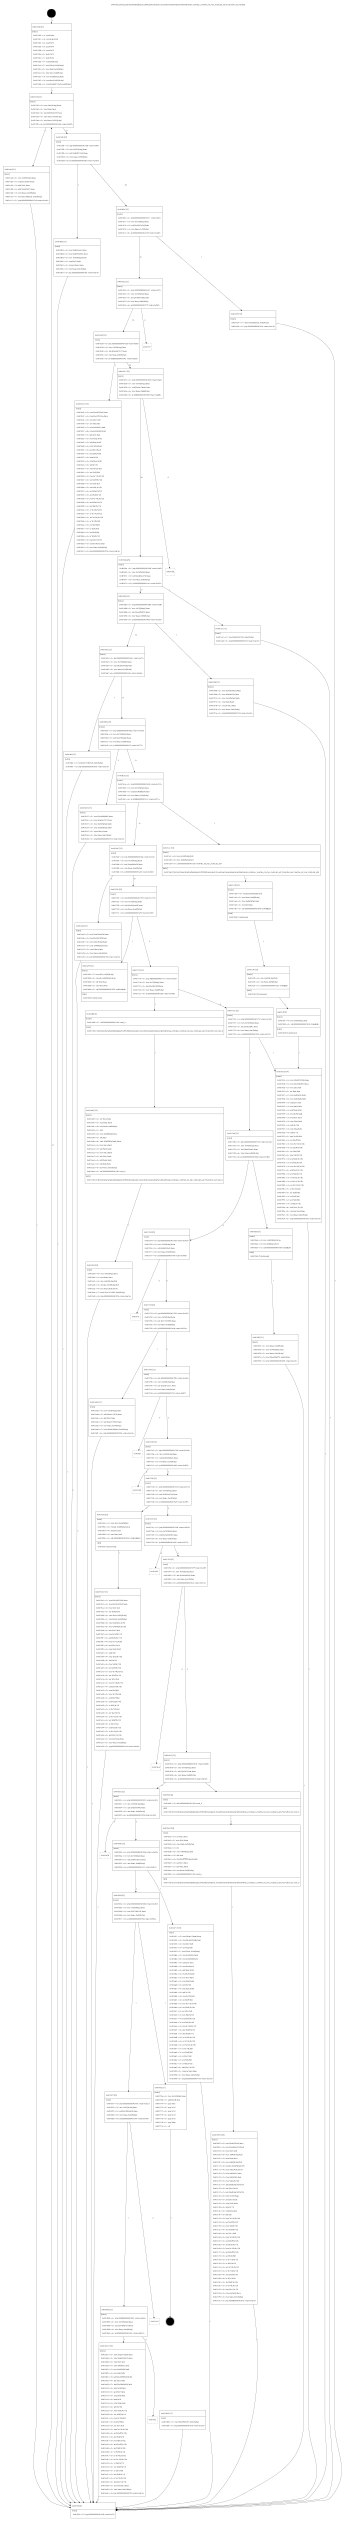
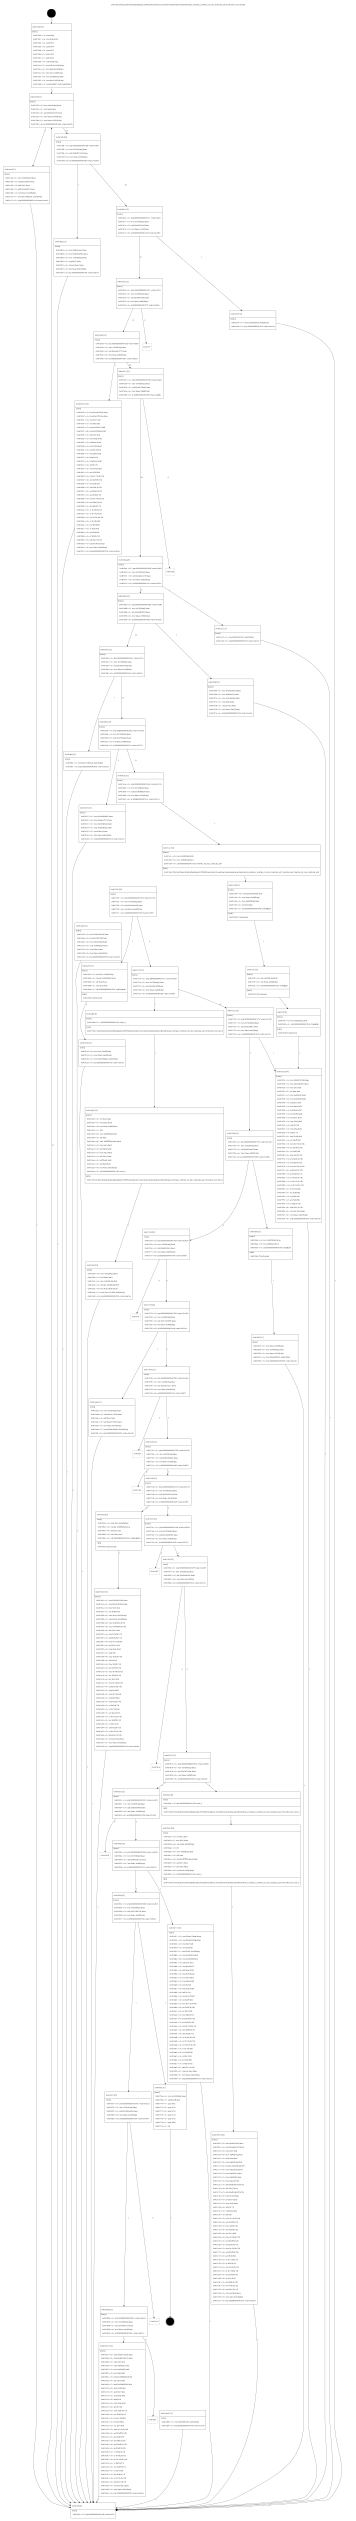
node "0x4016e7 [25]": removed
node "0x401b10 [23]": added
